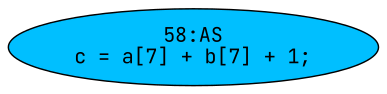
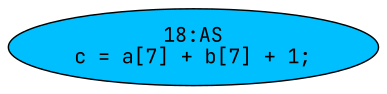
node "58:AS c = a[7] + b[7] + 1;": label "58:AS c = a[7] + b[7] + 1;" -> "18:AS c = a[7] + b[7] + 1;"
